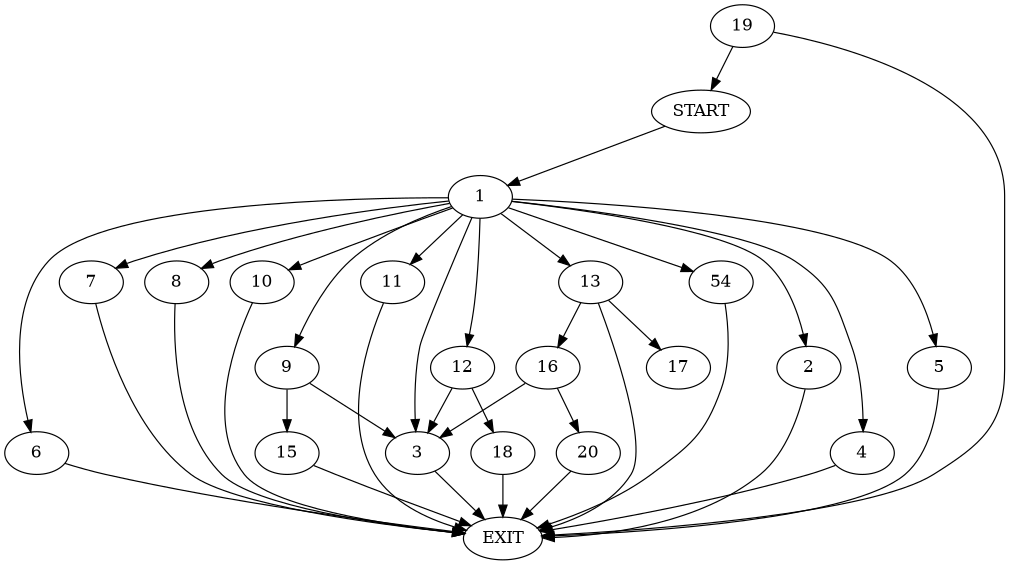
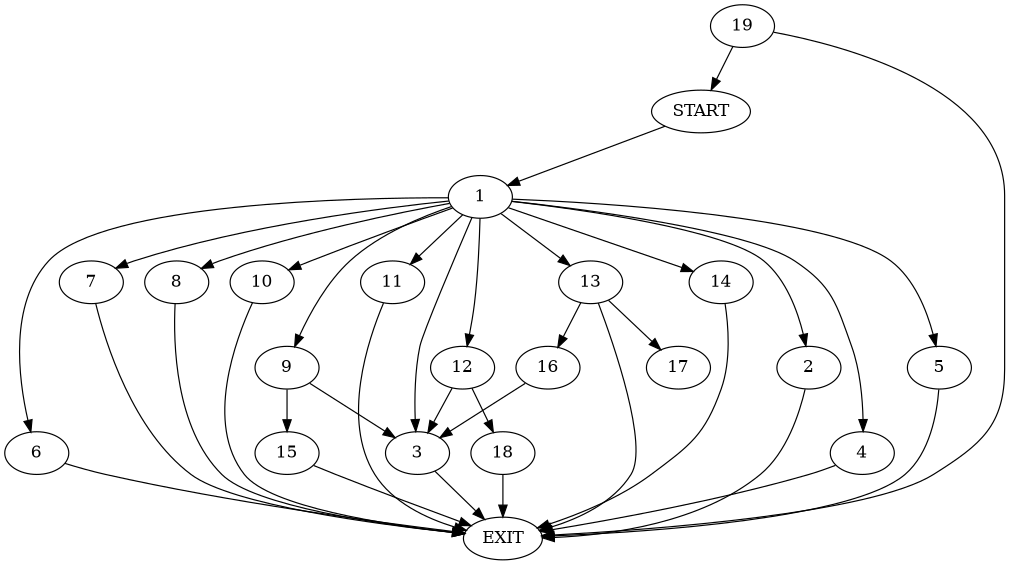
node "54": label "54" -> "14"
node "20": removed
